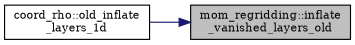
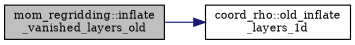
edge "coord_rho::old_inflate _layers_1d" -> "mom_regridding::inflate _vanished_layers_old": reversed
